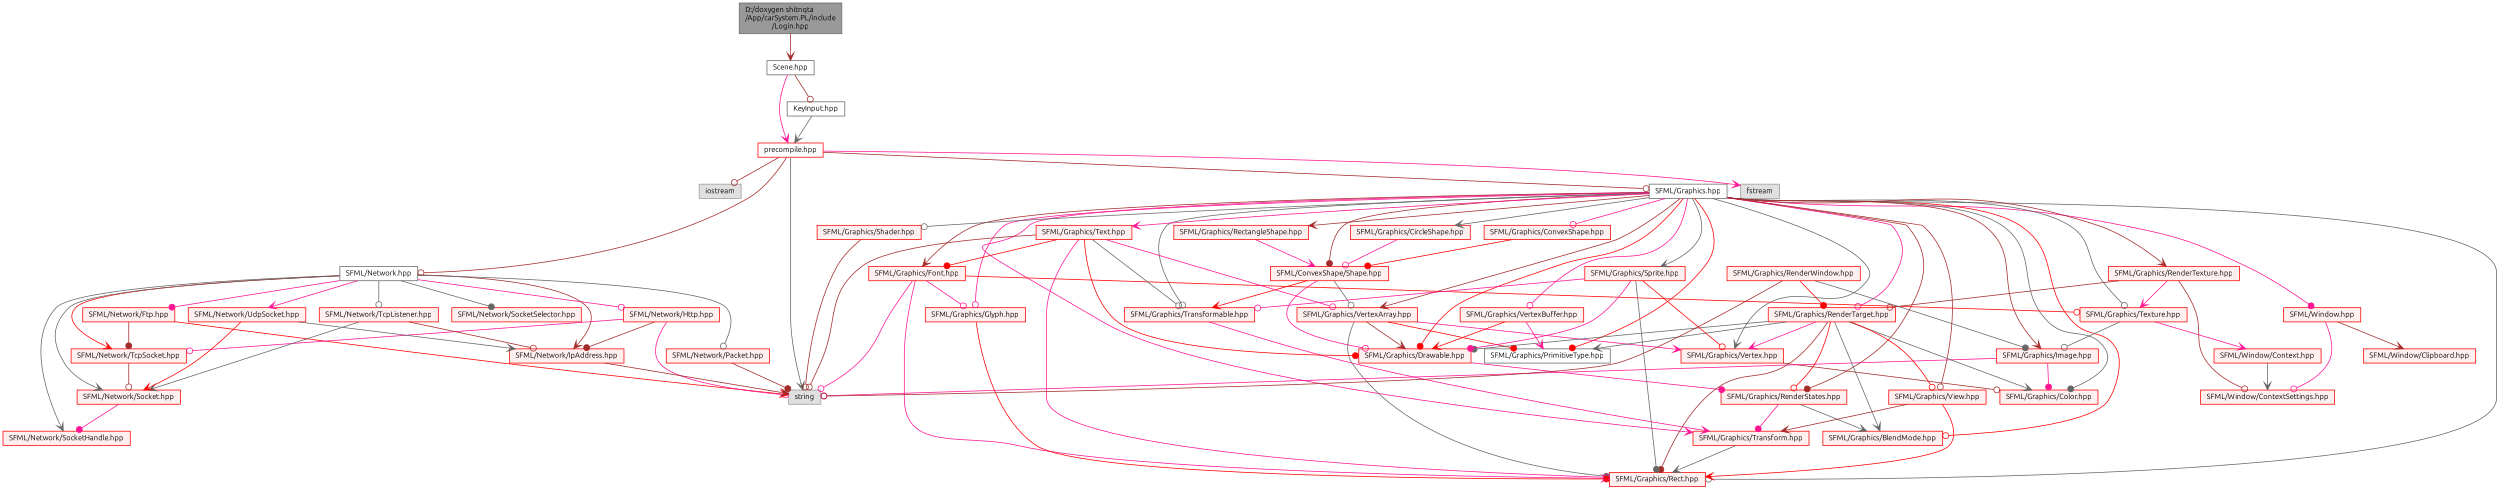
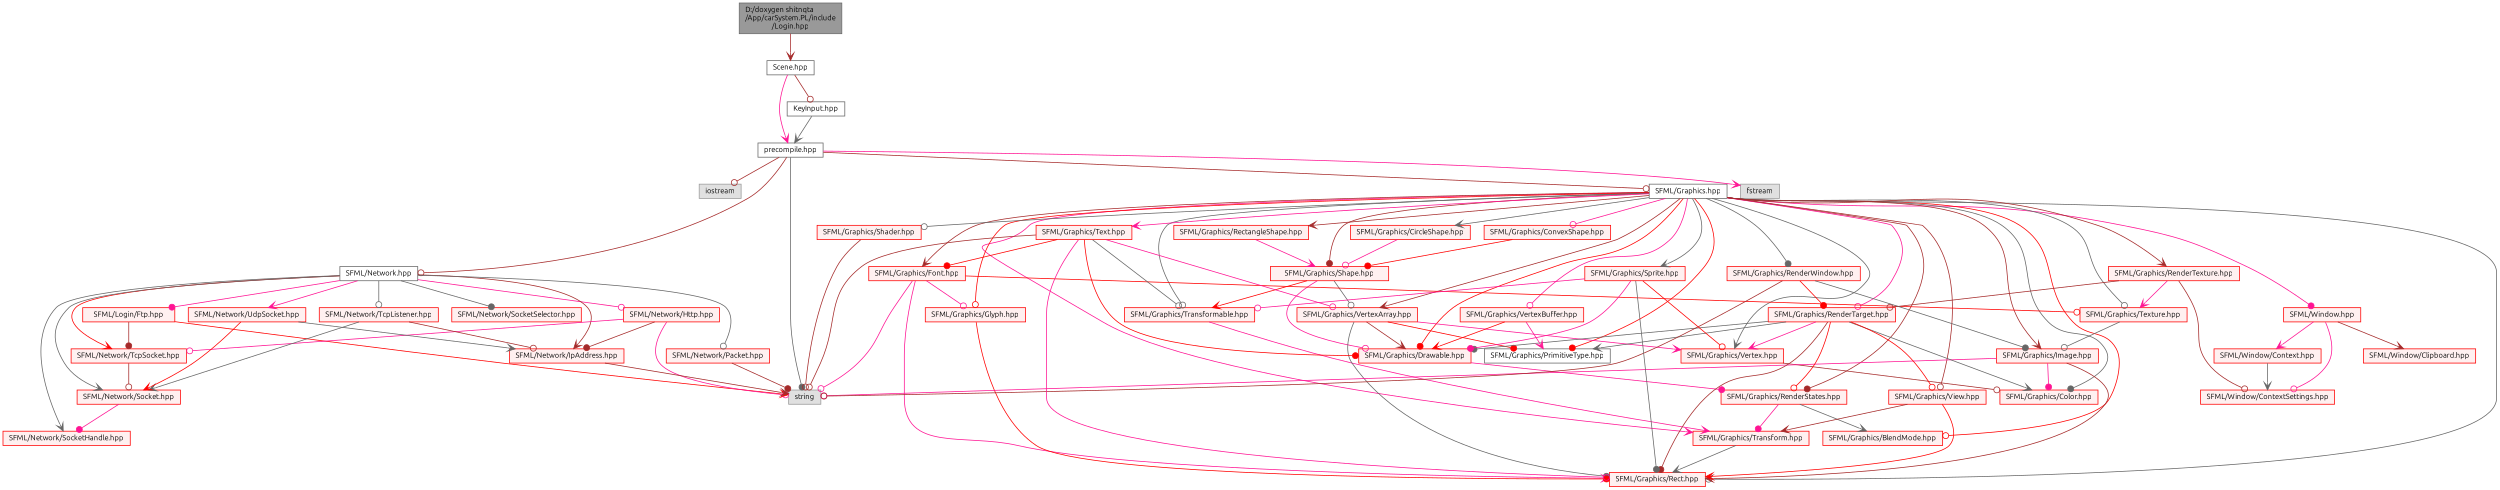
node "precompile.hpp": color red -> grey40
edge "SFML/Graphics.hpp" -> "SFML/Graphics/Glyph.hpp": color deeppink -> red
edge "SFML/Graphics.hpp" -> "SFML/Graphics/RenderWindow.hpp": added
edge "precompile.hpp" -> "string": arrowhead vee -> dot
node "SFML/ConvexShape/Shape.hpp": label "SFML/ConvexShape/Shape.hpp" -> "SFML/Graphics/Shape.hpp"
node "SFML/Network/Ftp.hpp": label "SFML/Network/Ftp.hpp" -> "SFML/Login/Ftp.hpp"
edge "SFML/Graphics/Texture.hpp" -> "SFML/Window/Context.hpp": now "SFML/Window.hpp" -> "SFML/Window/Context.hpp"
edge "SFML/Graphics/RenderTarget.hpp" -> "SFML/Graphics/BlendMode.hpp": removed
edge "SFML/Graphics/Image.hpp" -> "SFML/Graphics/Rect.hpp": added
